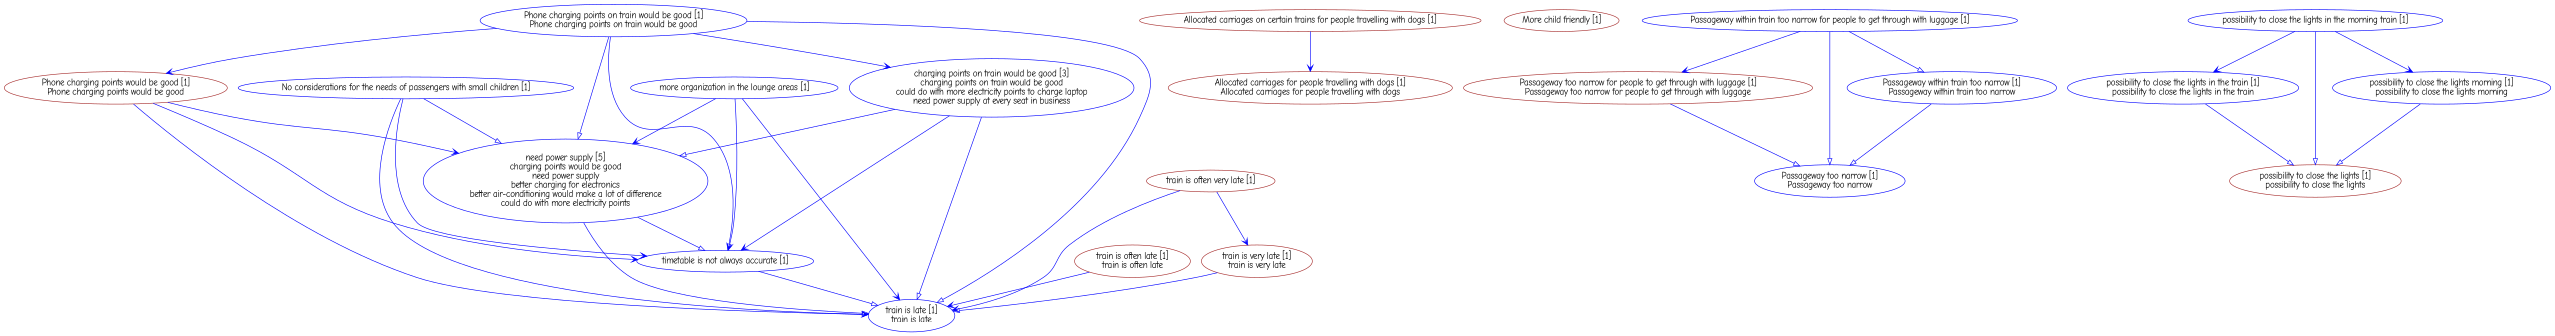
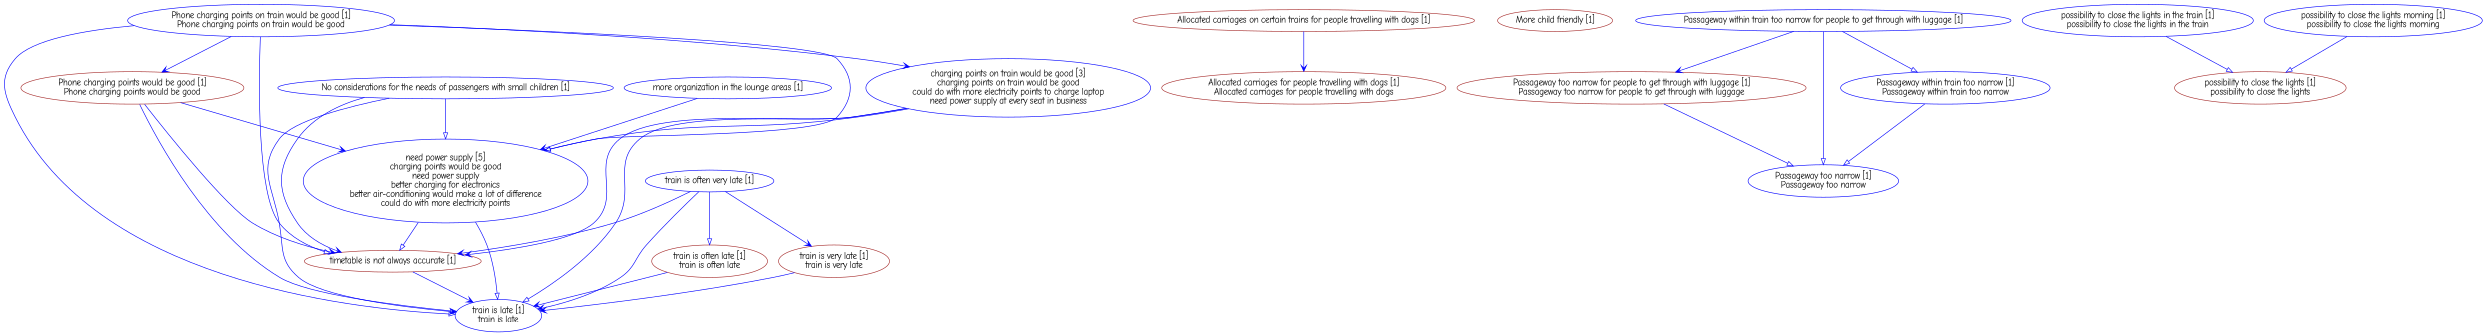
node "possibility to close the lights in the morning train [1]": removed
edge "more organization in the lounge areas [1]" -> "timetable is not always accurate [1]": now "train is often very late [1]" -> "timetable is not always accurate [1]"
node "train is often very late [1]": color brown -> blue
edge "more organization in the lounge areas [1]" -> "train is late [1] train is late": removed
edge "train is often very late [1]" -> "train is often late [1] train is often late": added
node "timetable is not always accurate [1]": color blue -> brown
edge "timetable is not always accurate [1]" -> "train is late [1] train is late": arrowhead onormal -> vee
edge "train is very late [1] train is very late" -> "train is late [1] train is late": arrowhead onormal -> vee
